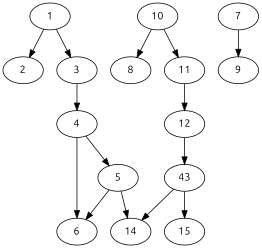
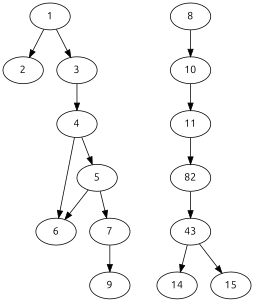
edge "10" -> "8": reversed
node "12": label "12" -> "82"
edge "5" -> "14": now "5" -> "7"
